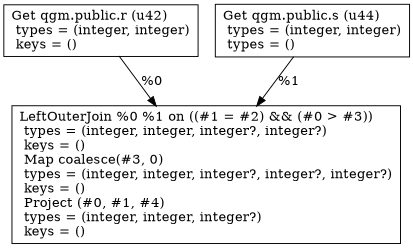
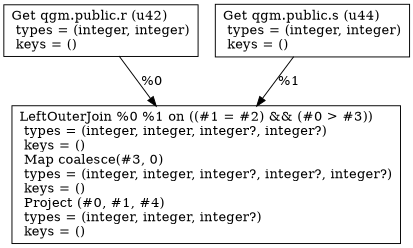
node "Get qgm.public.s (u44) types = (integer, integer) types = ()": label "Get qgm.public.s (u44) types = (integer, integer) types = ()" -> "Get qgm.public.s (u44) types = (integer, integer) keys = ()"
